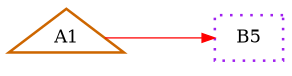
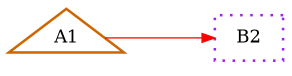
node "B5": label "B5" -> "B2"
